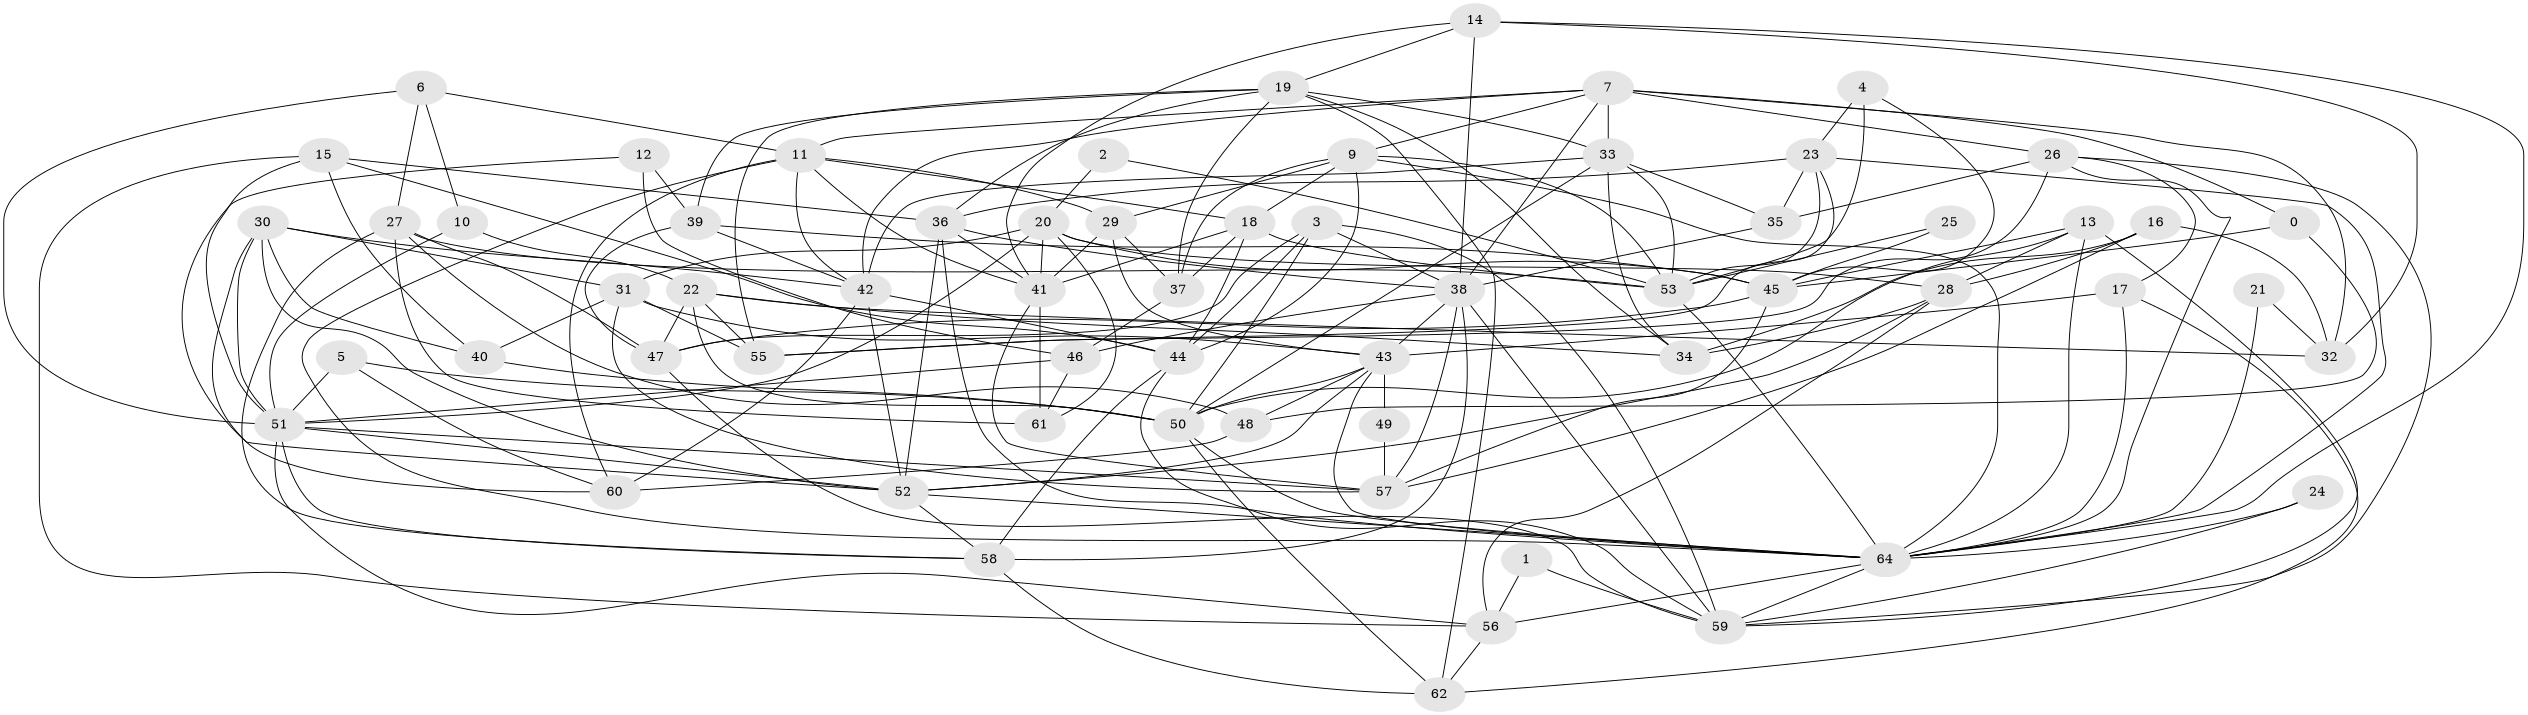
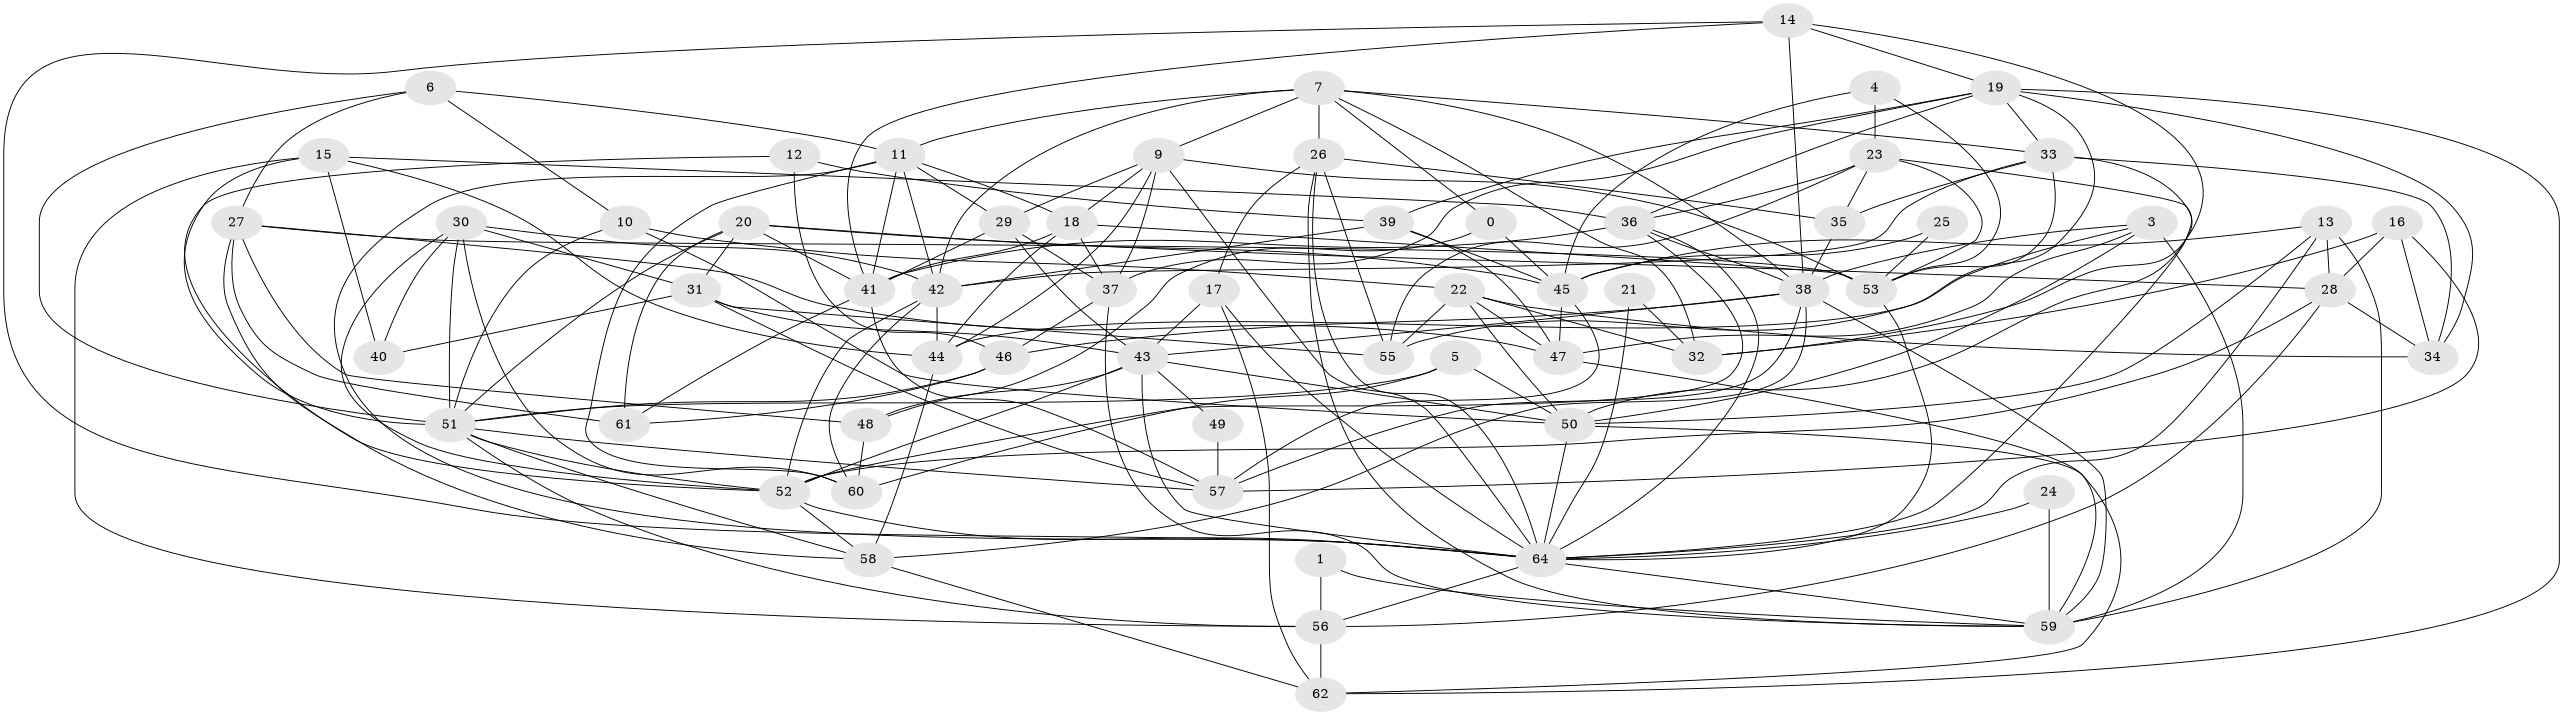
node "2": removed
edge "40" -- "50": now "10" -- "50"
edge "44" -- "59": now "37" -- "59"
